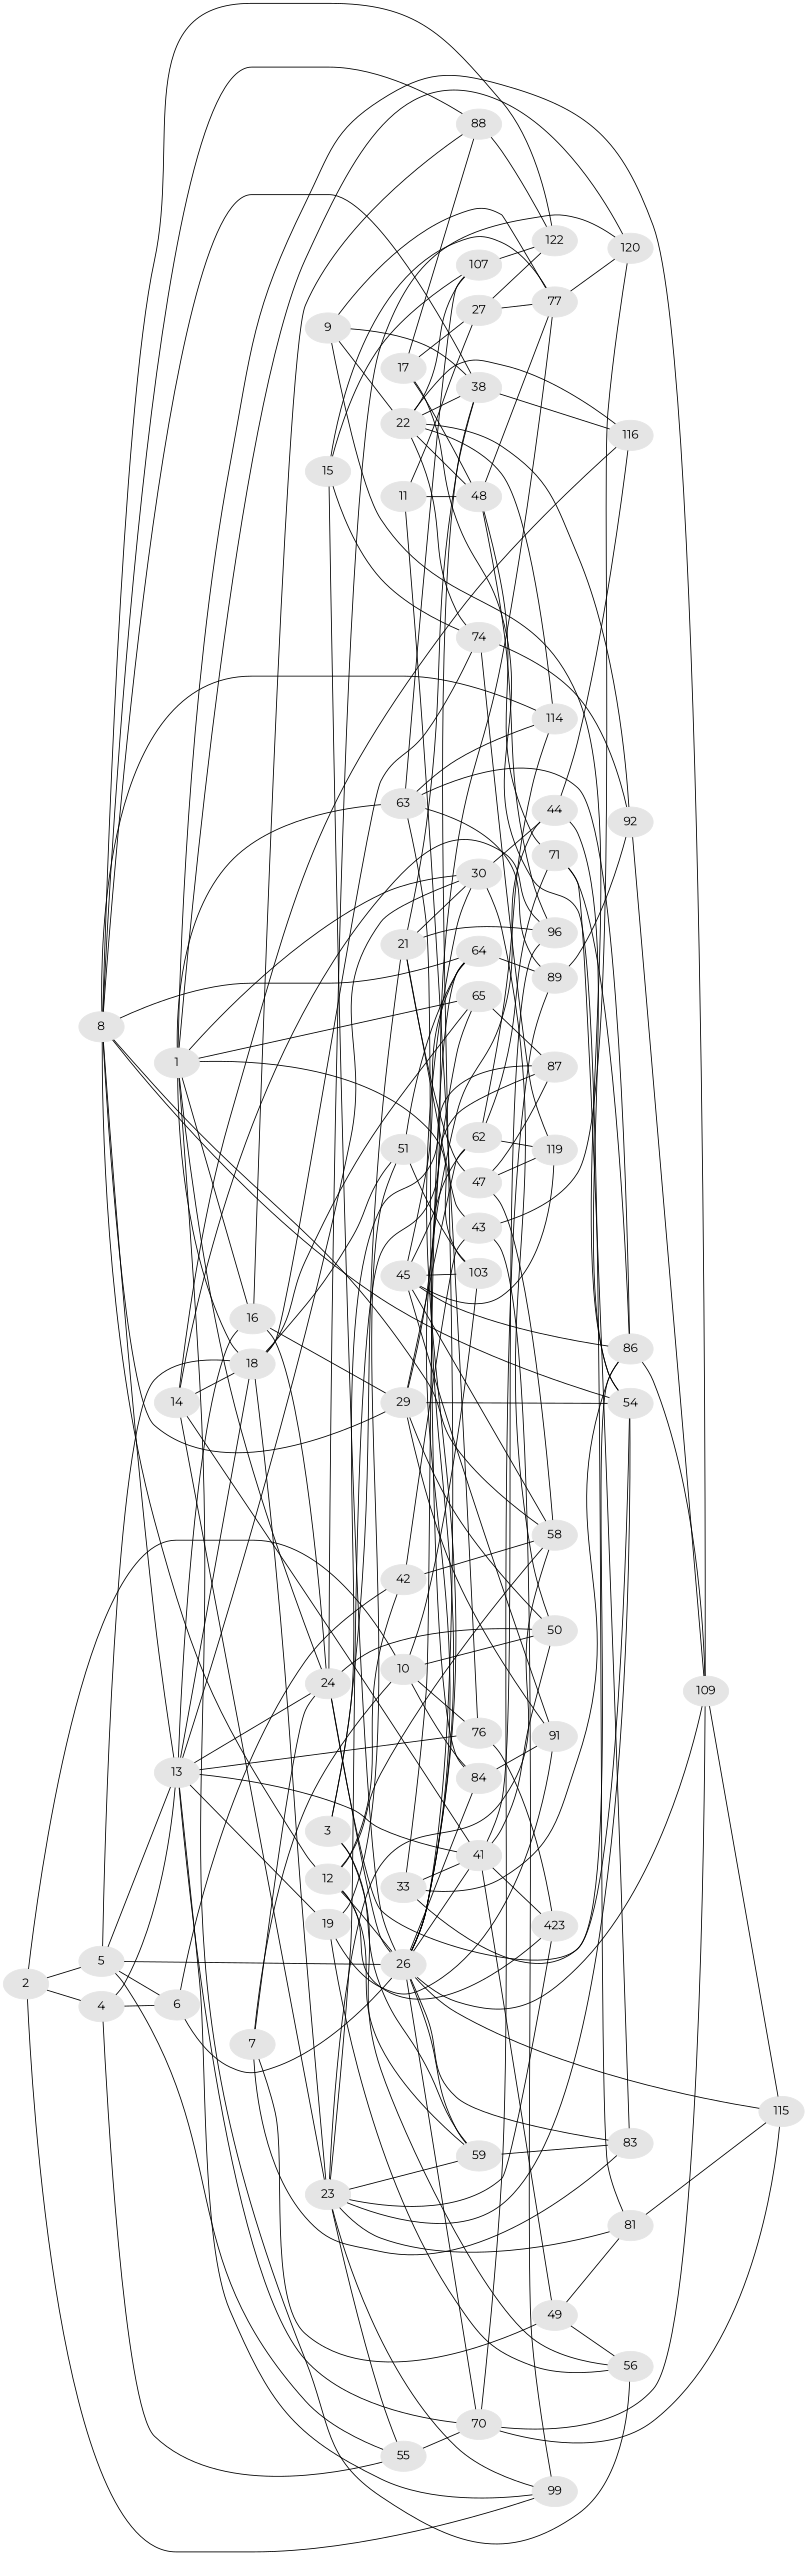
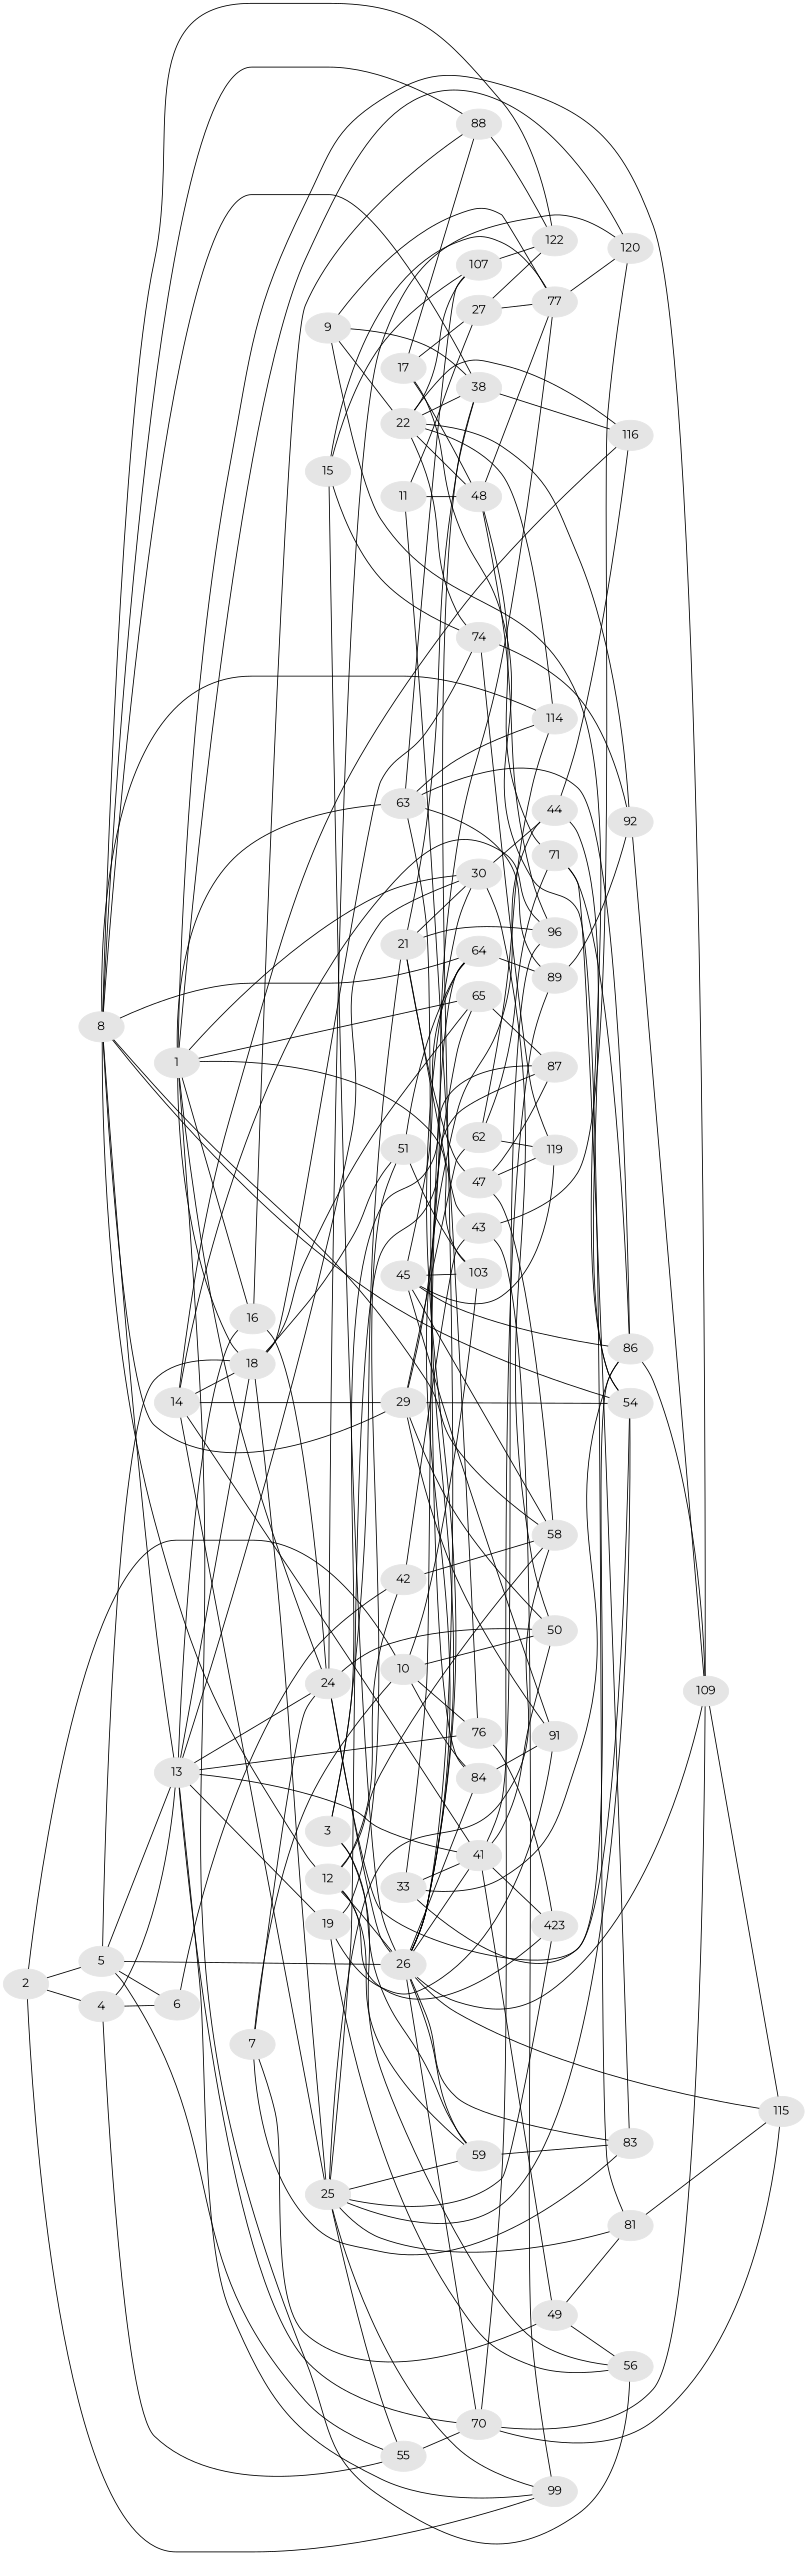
edge "62" -- "45": removed
edge "16" -- "29": now "14" -- "29"
edge "26" -- "6": removed
node "23": label "23" -> "25"
